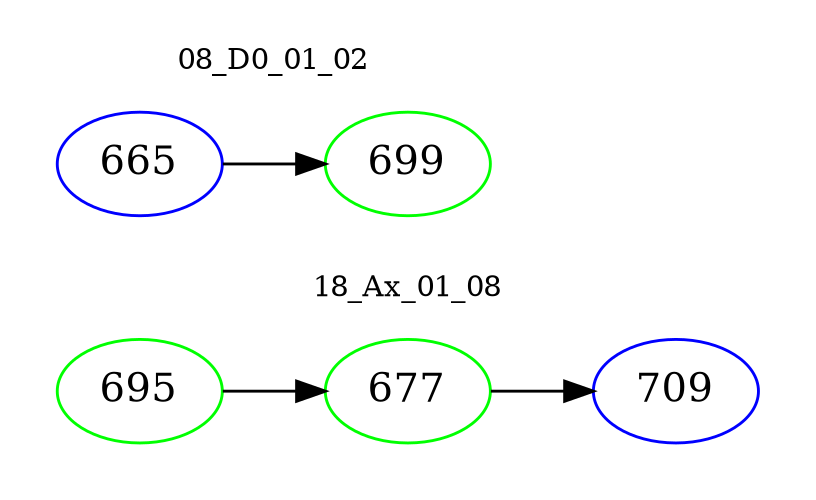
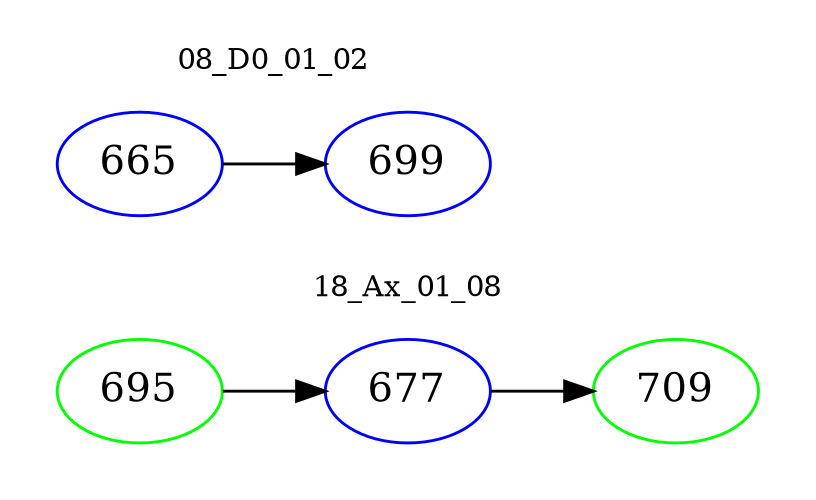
node "699": color green -> blue
node "677": color green -> blue
node "709": color blue -> green
